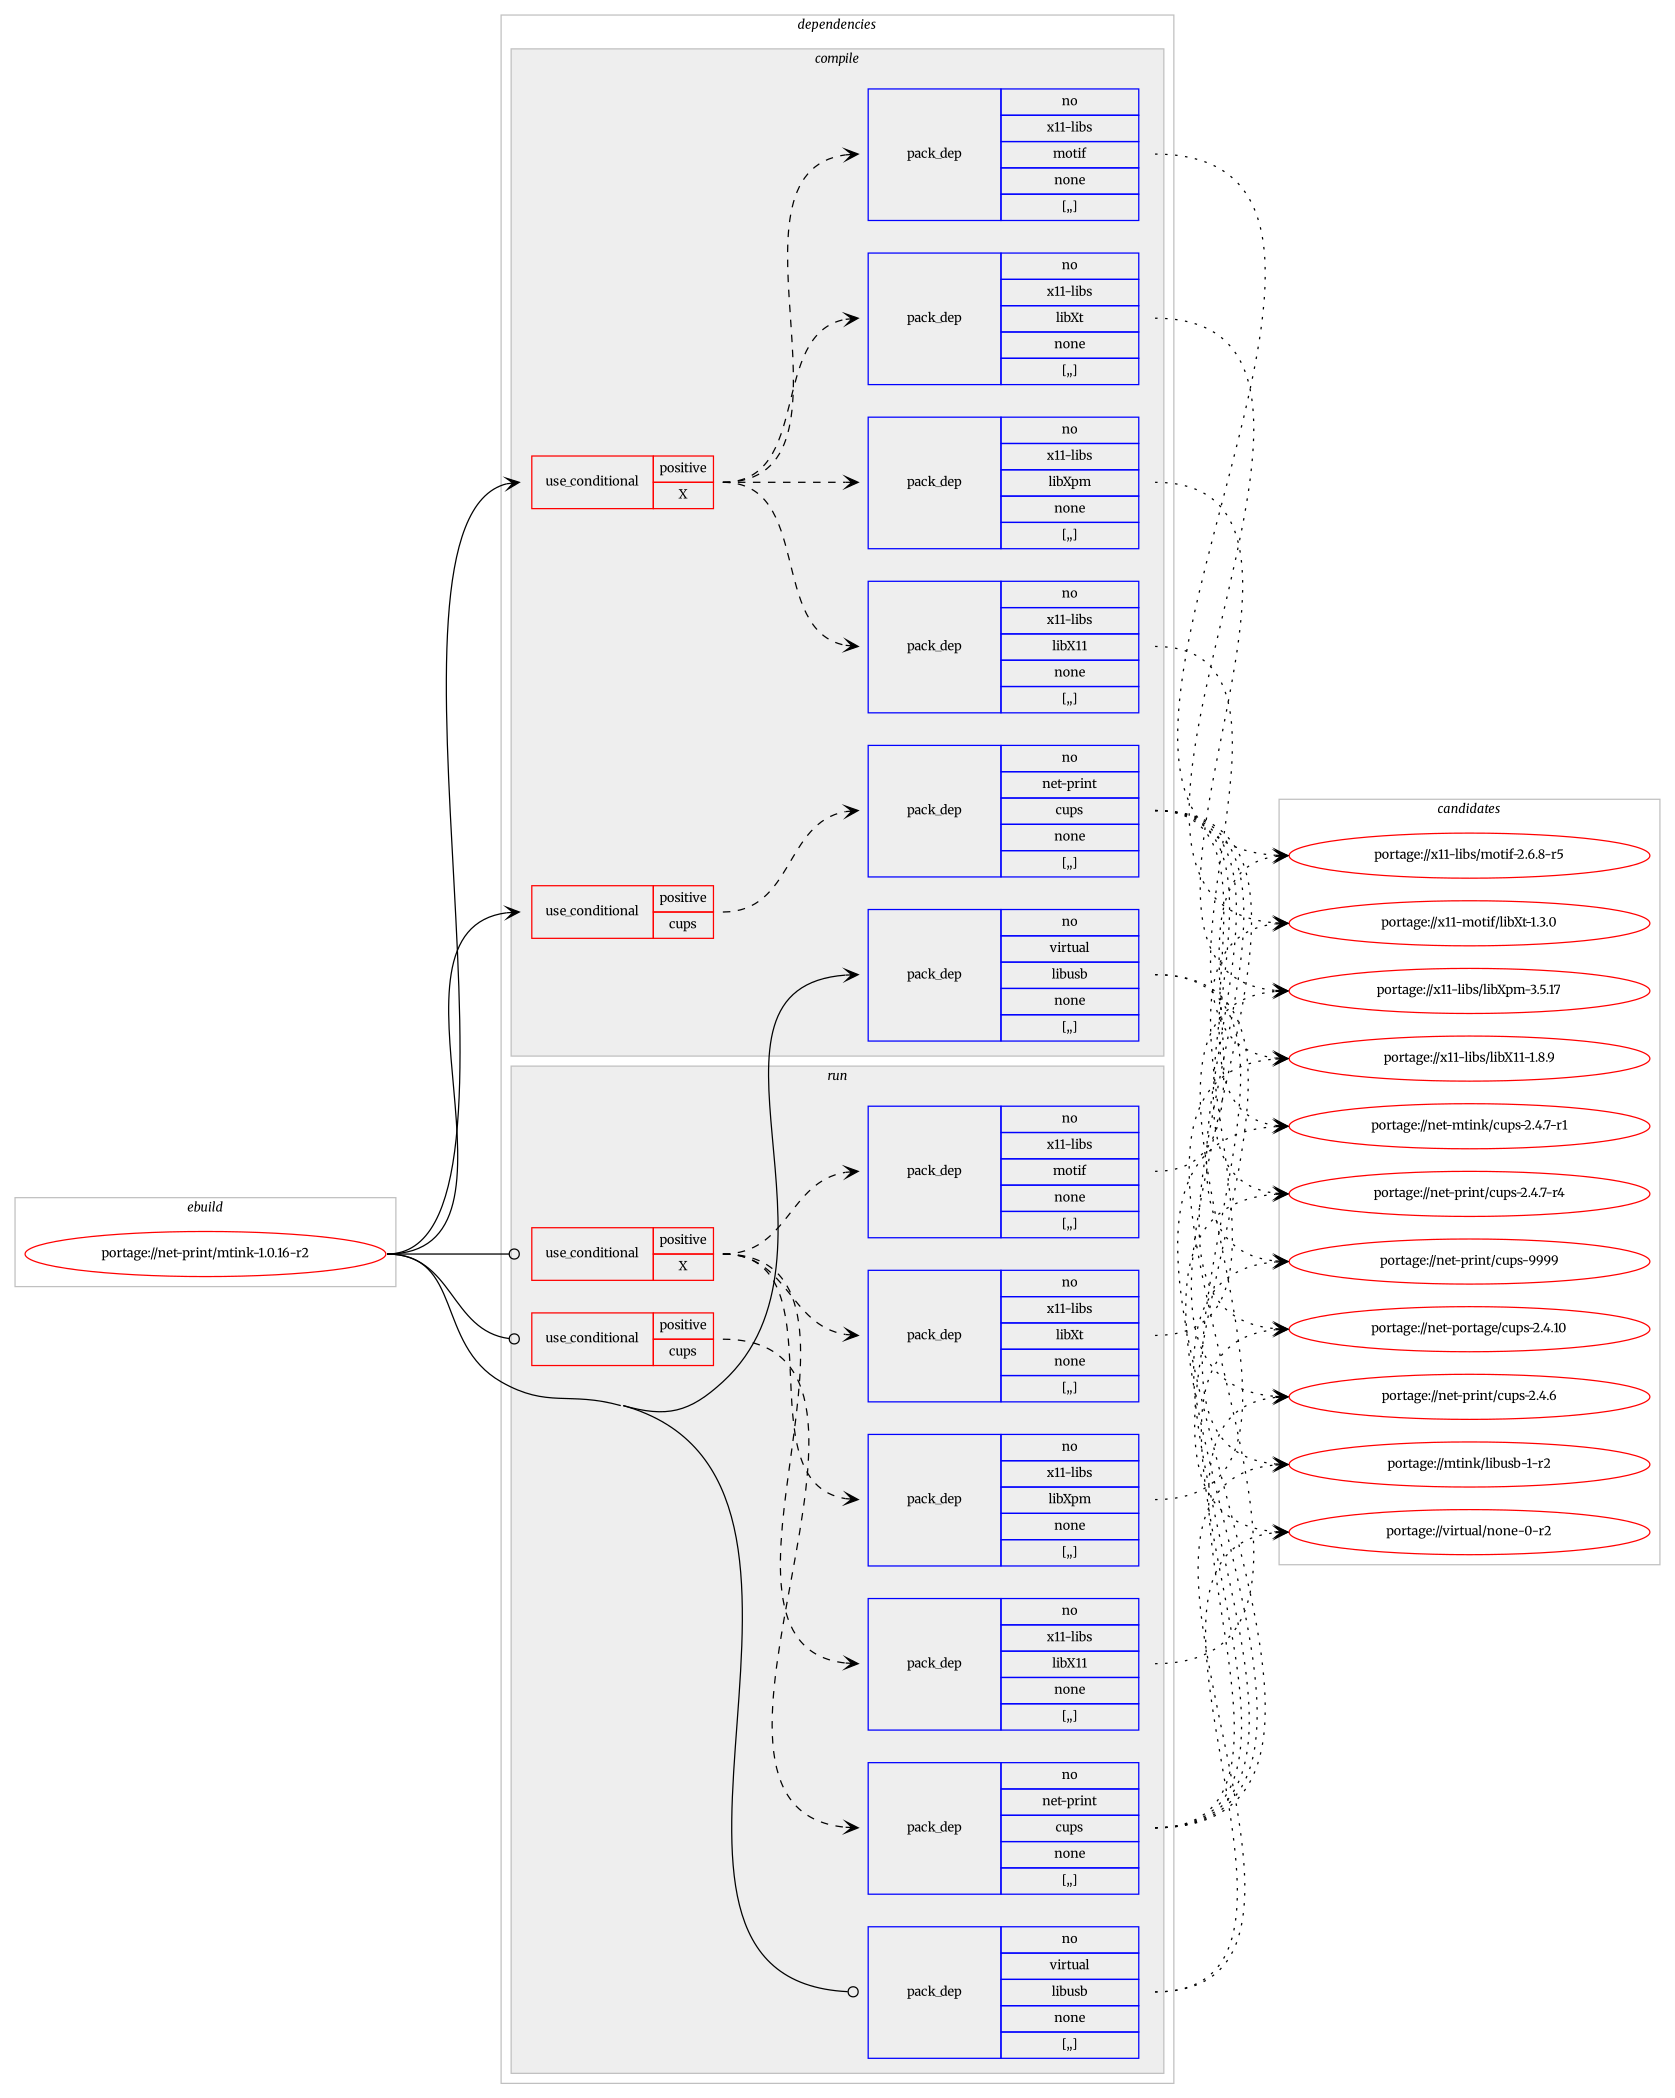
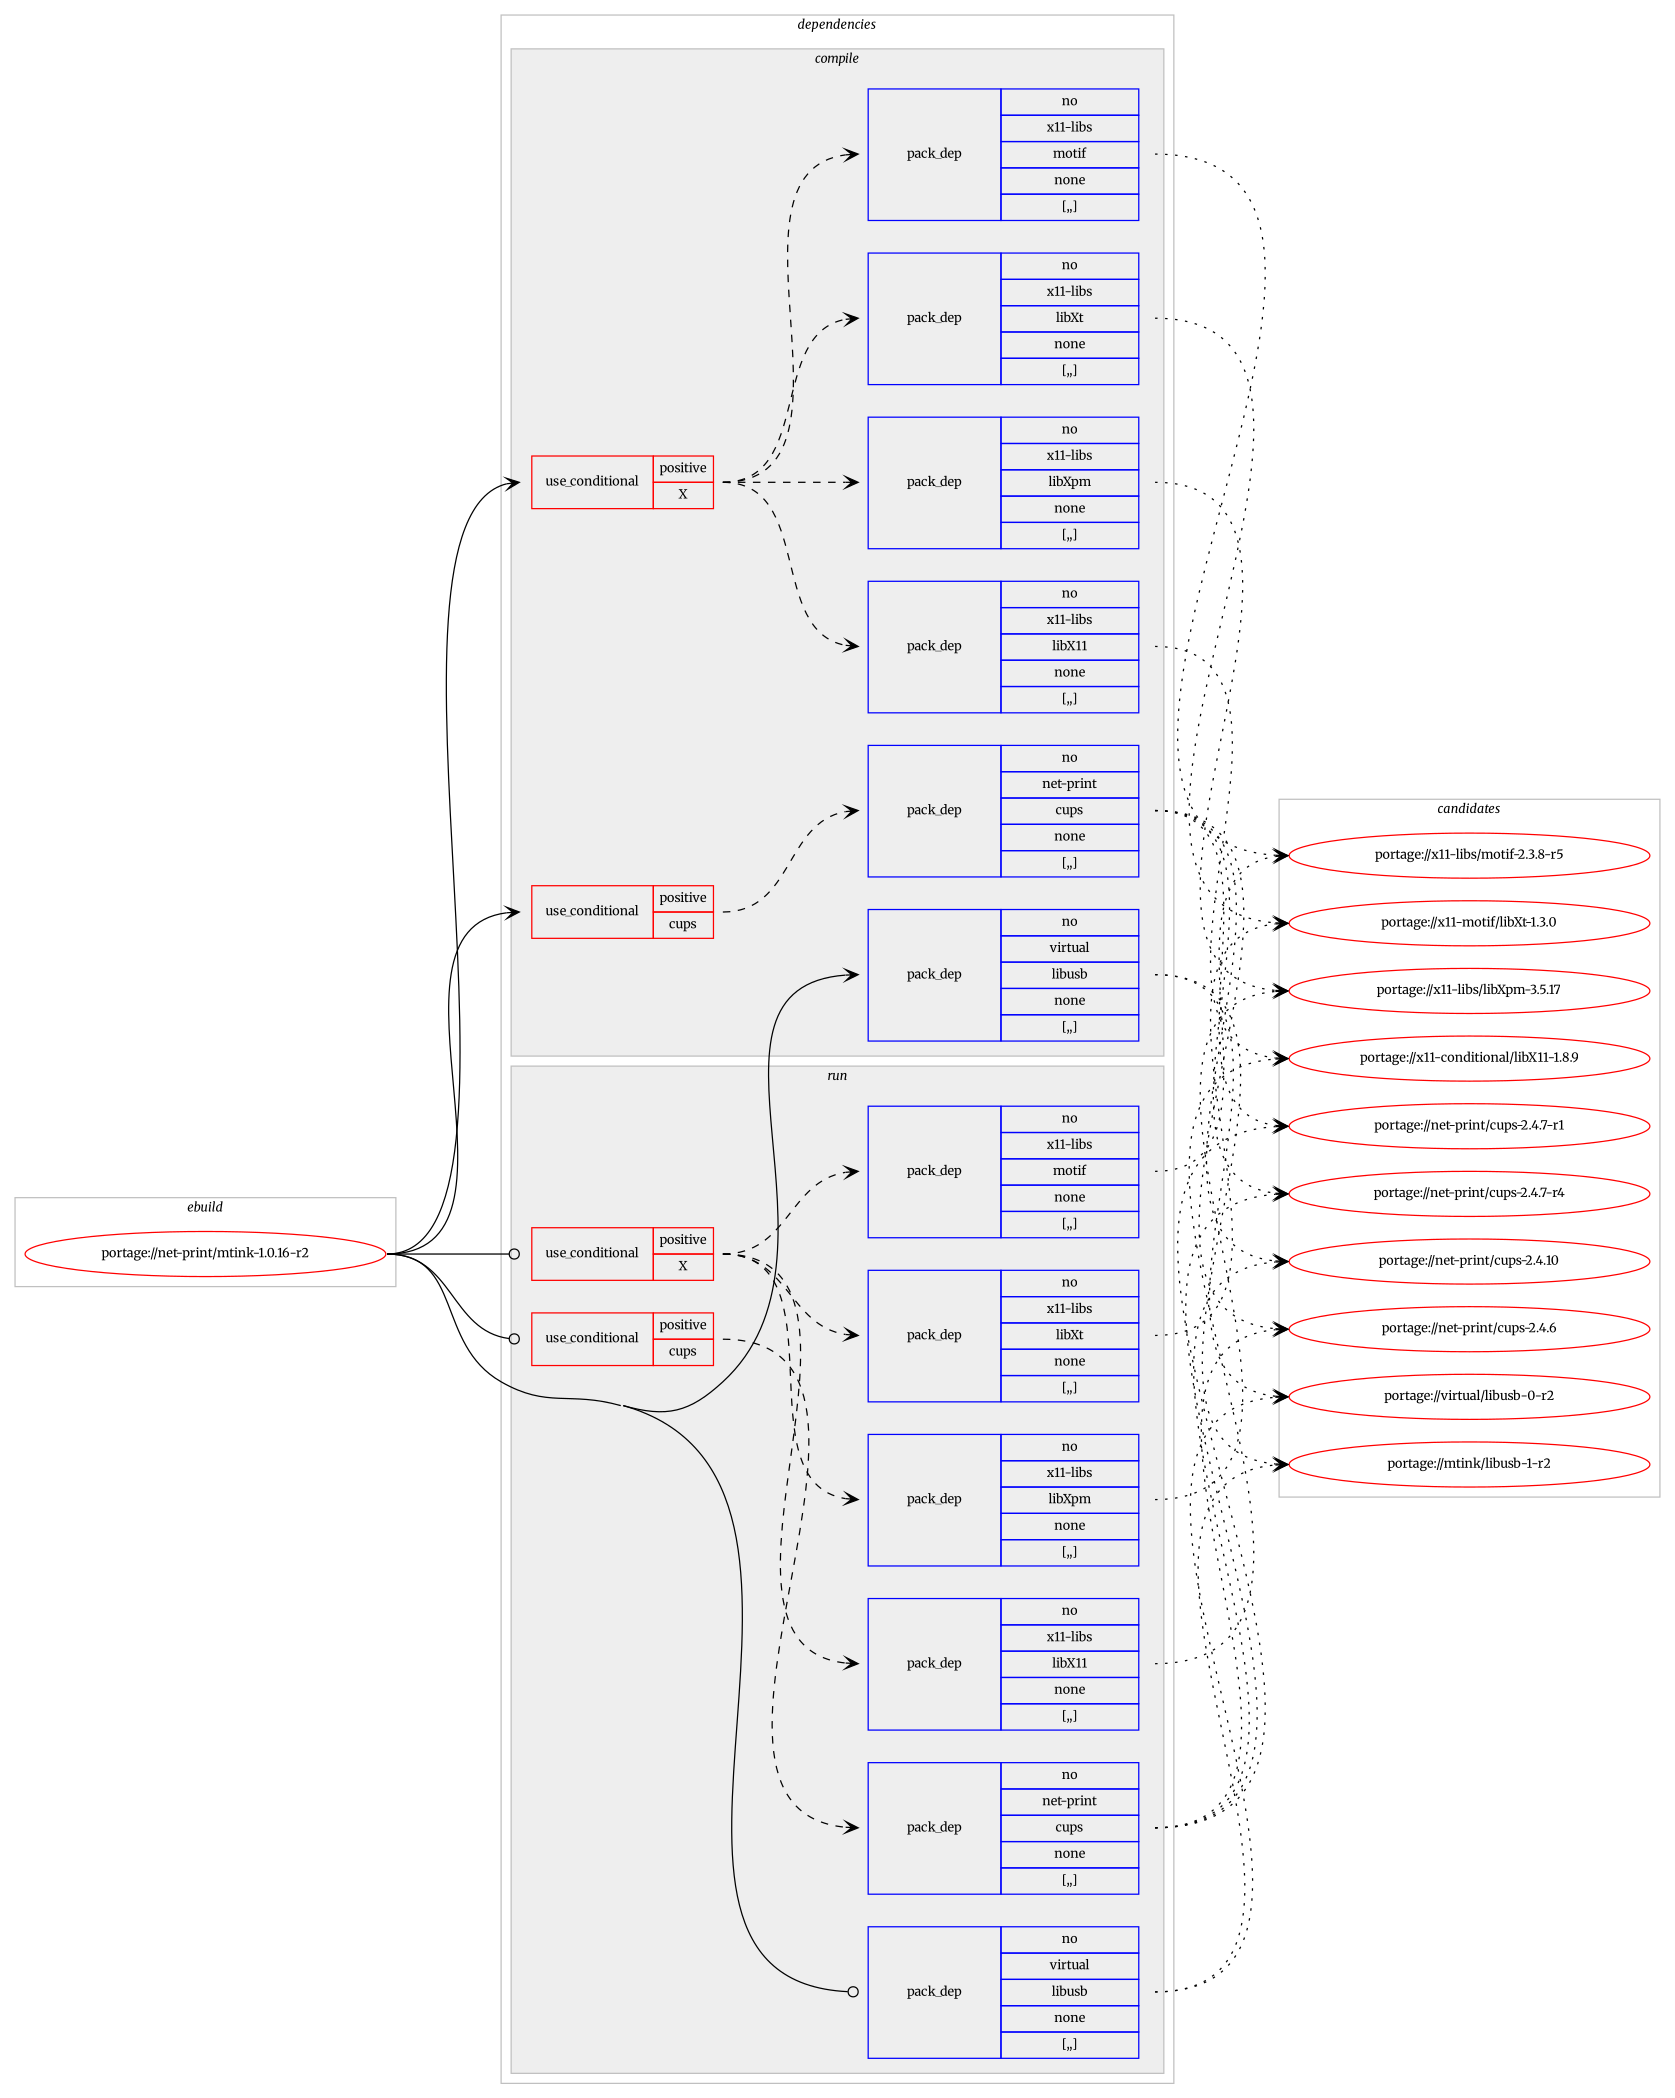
node "portage://x11-libs/motif-2.6.8-r5": label "portage://x11-libs/motif-2.6.8-r5" -> "portage://x11-libs/motif-2.3.8-r5"
node "portage://x11-libs/libX11-1.8.9": label "portage://x11-libs/libX11-1.8.9" -> "portage://x11-conditional/libX11-1.8.9"
node "portage://net-mtink/cups-2.4.7-r1": label "portage://net-mtink/cups-2.4.7-r1" -> "portage://net-print/cups-2.4.7-r1"
node "portage://net-print/cups-9999": removed
node "portage://net-portage/cups-2.4.10": label "portage://net-portage/cups-2.4.10" -> "portage://net-print/cups-2.4.10"
node "portage://virtual/none-0-r2": label "portage://virtual/none-0-r2" -> "portage://virtual/libusb-0-r2"
